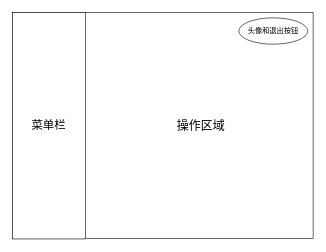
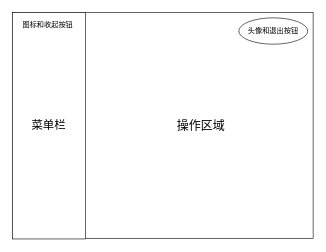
node "图标和收起按钮": added
